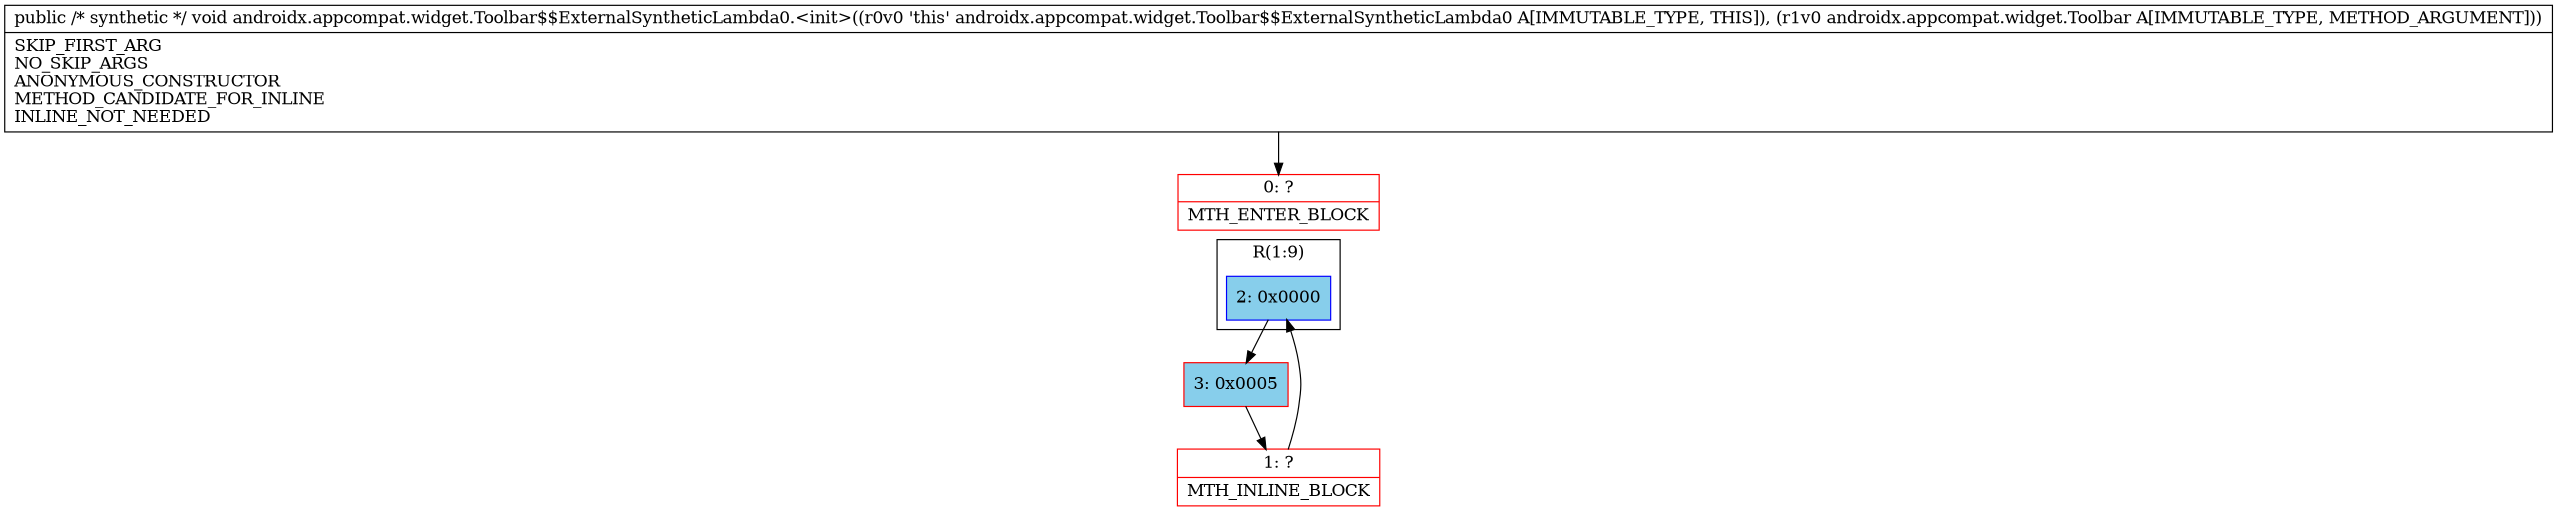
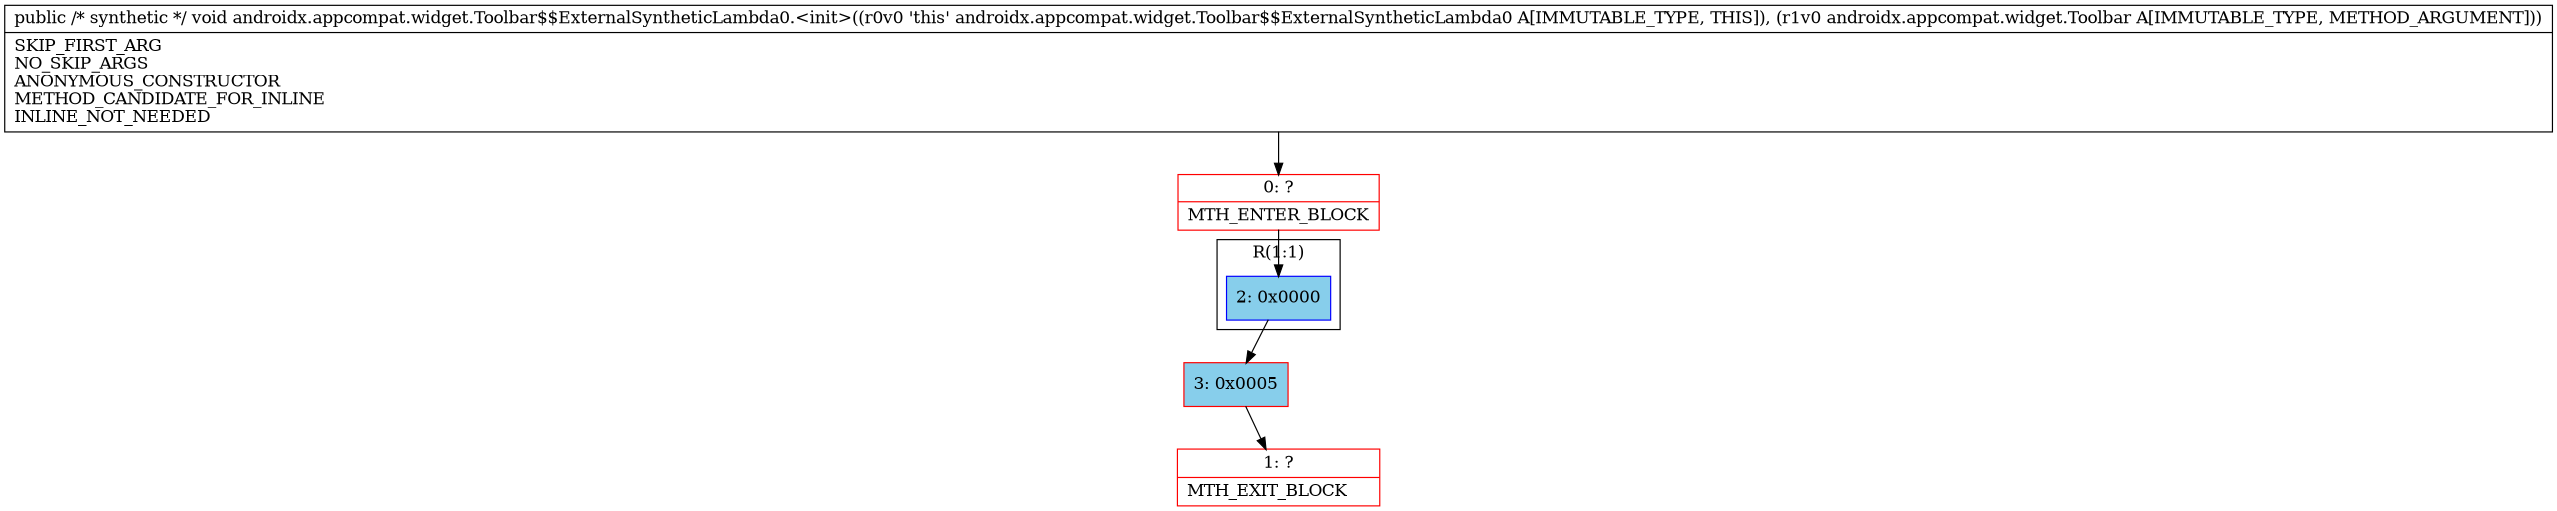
cluster "R(1:9)": label "R(1:9)" -> "R(1:1)"
edge "1: ?" -> "2: 0x0000": now "0: ?" -> "2: 0x0000"
node "1: ?": text "MTH_INLINE_BLOCK" -> "MTH_EXIT_BLOCK"
